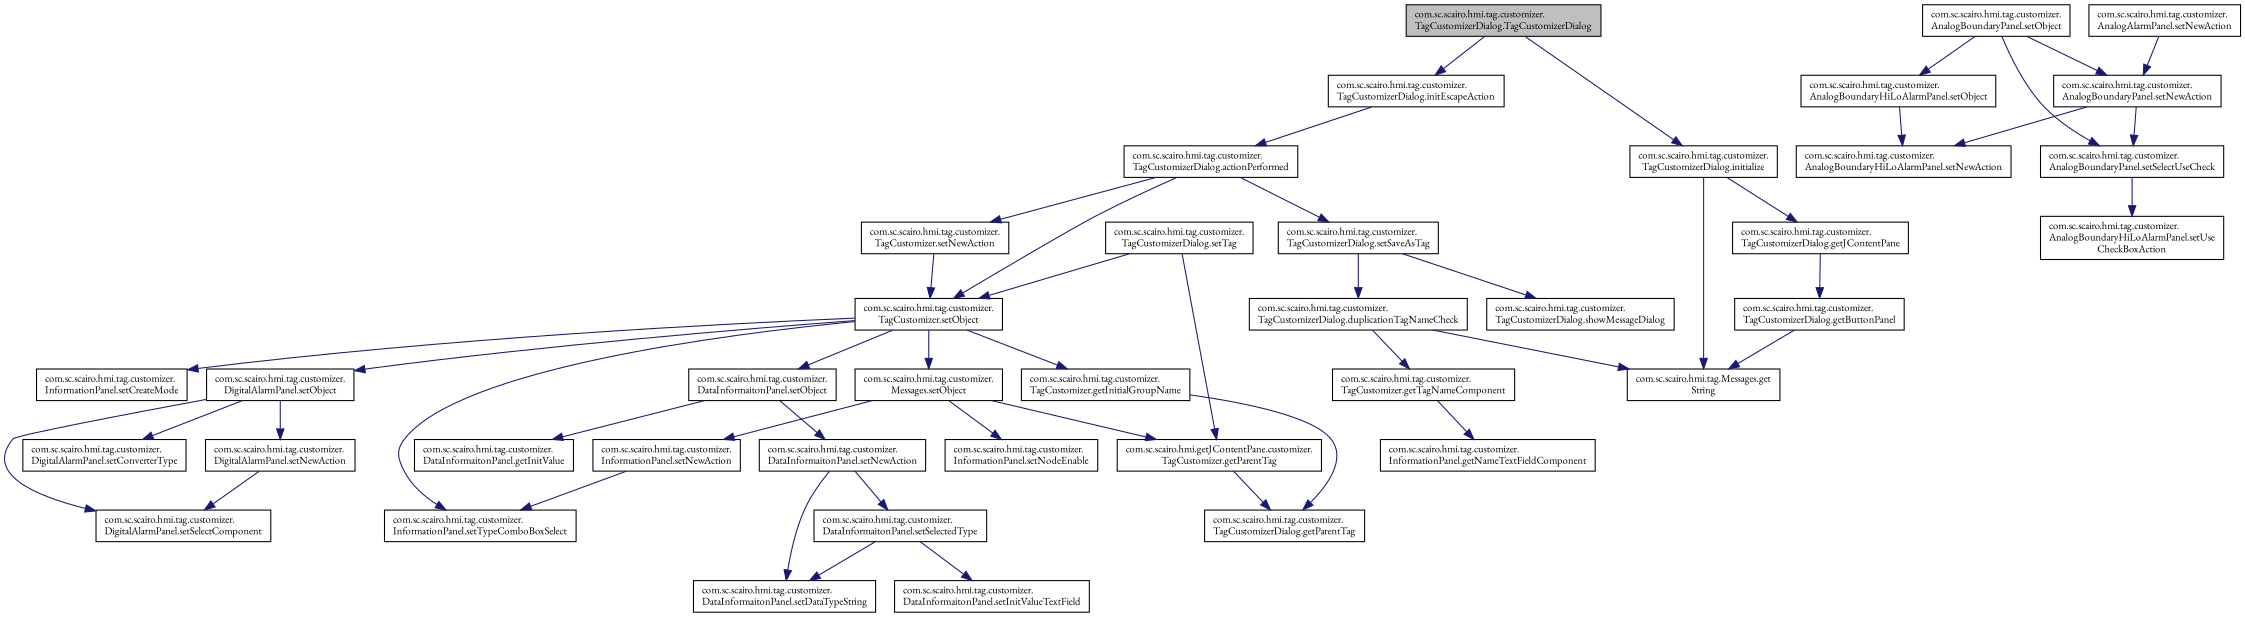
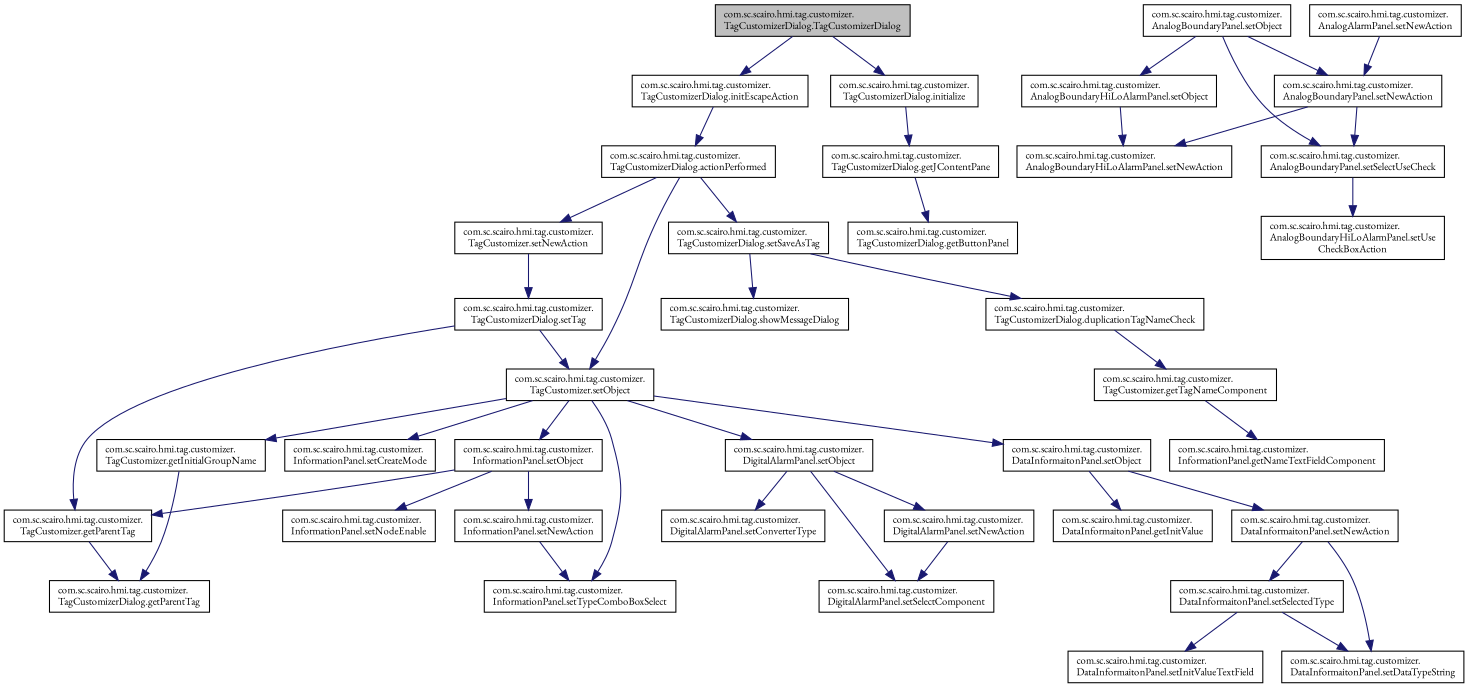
edge "com.sc.scairo.hmi.tag.customizer. TagCustomizer.setNewAction" -> "com.sc.scairo.hmi.tag.customizer. TagCustomizer.setObject": now "com.sc.scairo.hmi.tag.customizer. TagCustomizer.setNewAction" -> "com.sc.scairo.hmi.tag.customizer. TagCustomizerDialog.setTag"
node "com.sc.scairo.hmi.tag.customizer. Messages.setObject": label "com.sc.scairo.hmi.tag.customizer. Messages.setObject" -> "com.sc.scairo.hmi.tag.customizer. InformationPanel.setObject"
node "com.sc.scairo.hmi.tag.Messages.get String": removed
node "com.sc.scairo.hmi.getJContentPane.customizer. TagCustomizer.getParentTag": label "com.sc.scairo.hmi.getJContentPane.customizer. TagCustomizer.getParentTag" -> "com.sc.scairo.hmi.tag.customizer. TagCustomizer.getParentTag"
